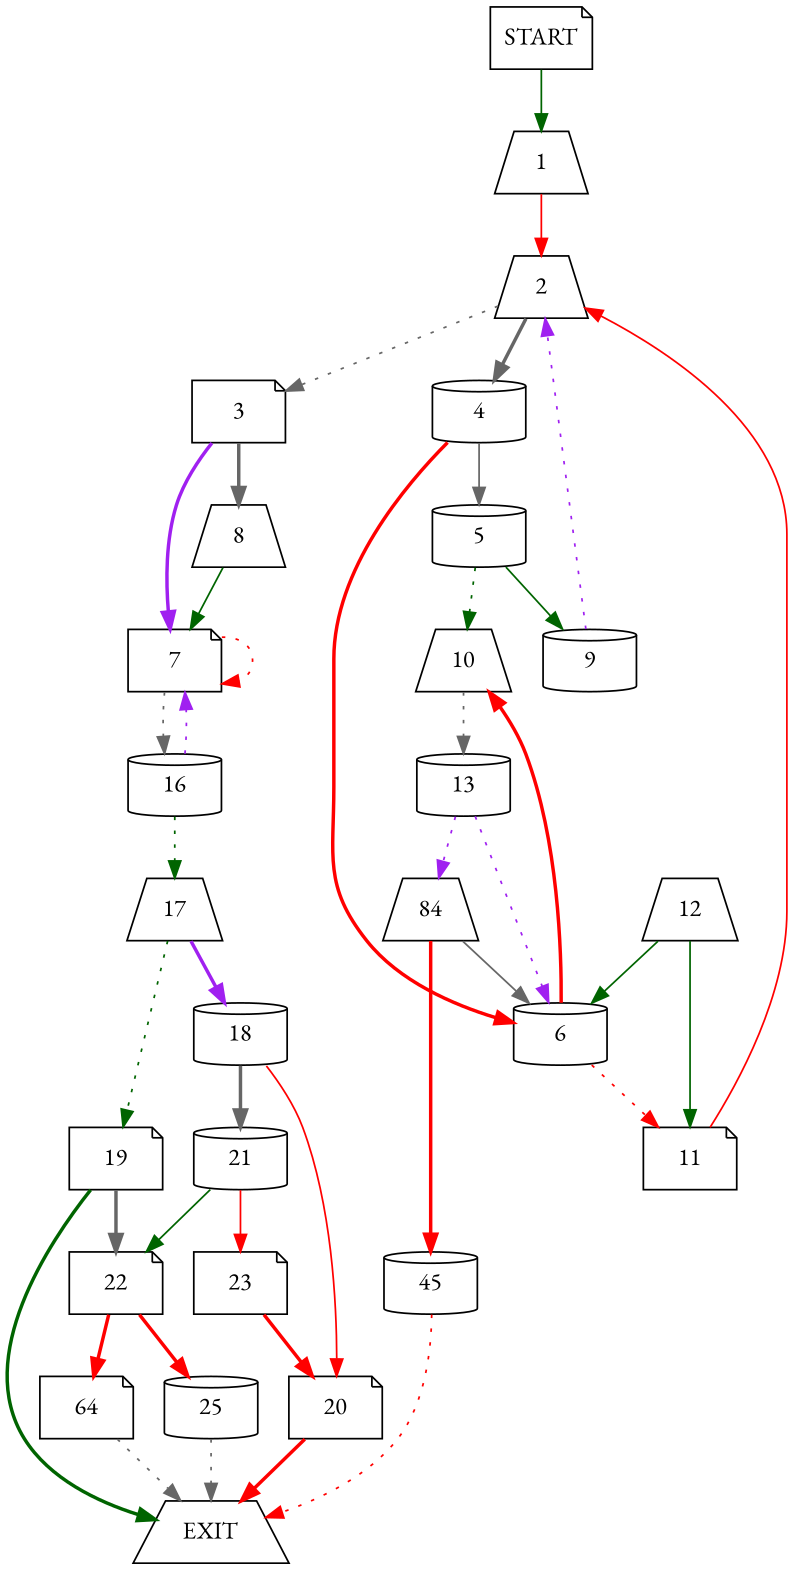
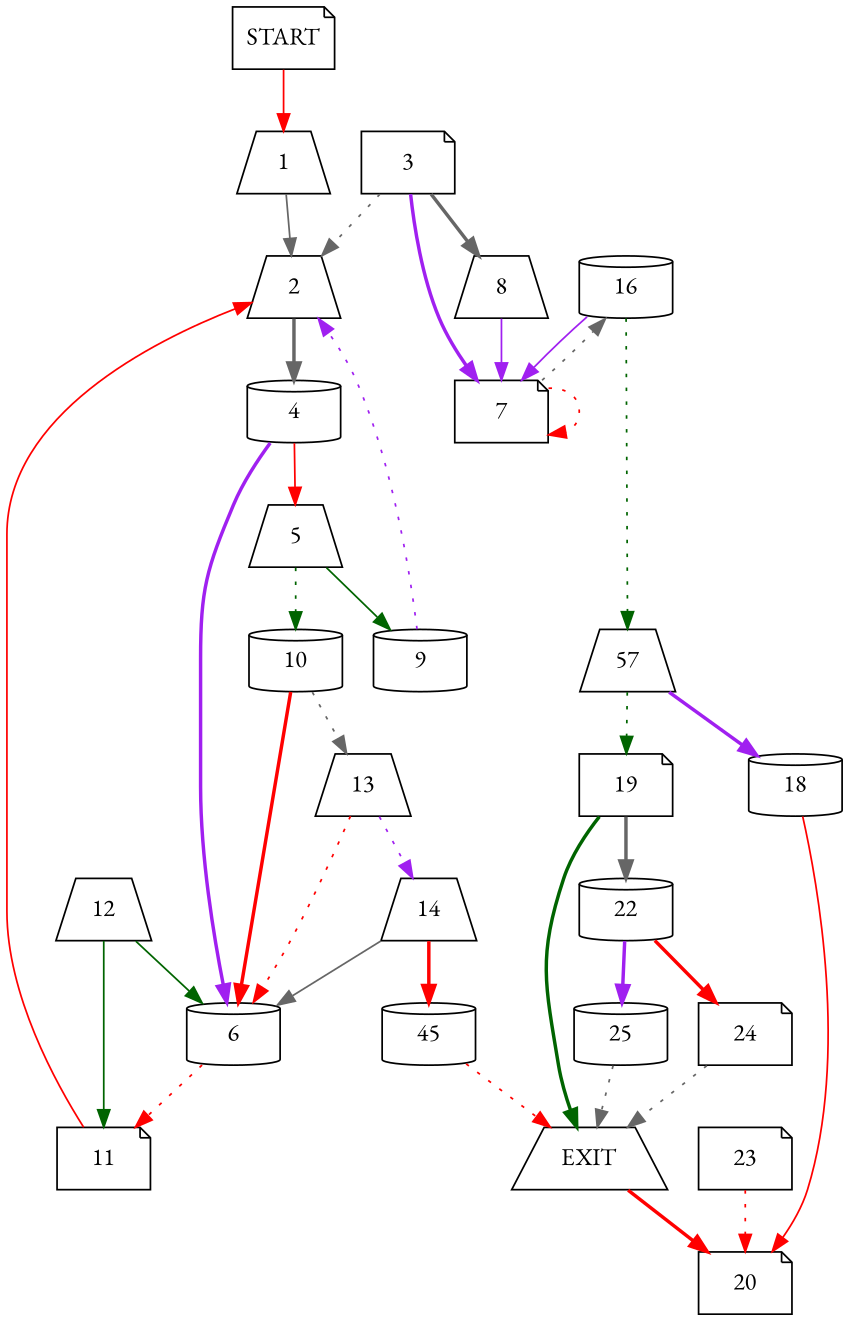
edge "START" -> "1": color darkgreen -> red
edge "1" -> "2": color red -> gray40
edge "2" -> "3": reversed
edge "4" -> "5": color gray40 -> red
node "5": shape cylinder -> trapezium
edge "8" -> "7": color darkgreen -> purple
node "10": shape trapezium -> cylinder
edge "16" -> "7": style dotted -> solid
edge "4" -> "6": color red -> purple
node "13": shape cylinder -> trapezium
edge "6" -> "10": reversed
edge "13" -> "6": color purple -> red
node "17": label "17" -> "57"
node "84": label "84" -> "14"
node "21": removed
node "22": shape note -> cylinder
edge "22" -> "25": color red -> purple
edge "23" -> "20": style bold -> dotted
node "64": label "64" -> "24"
edge "20" -> "EXIT": reversed
